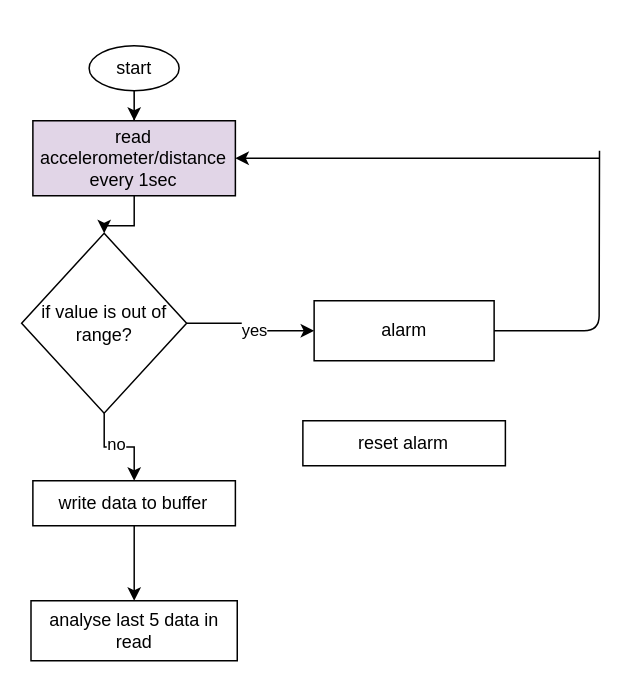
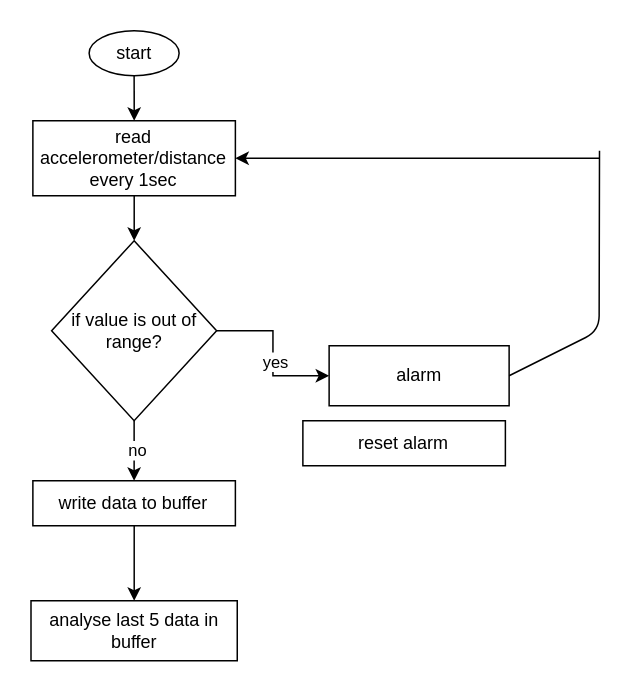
node "start": moved (134, 68) -> (134, 53)
node "read accelerometer/distance every 1sec": fillcolor #e1d5e7 -> #ffffff
node "if value is out of range?": moved (104, 323) -> (134, 331)
node "alarm": moved (404, 331) -> (419, 376)
node "analyse last 5 data in read": label "analyse last 5 data in read" -> "analyse last 5 data in buffer"
